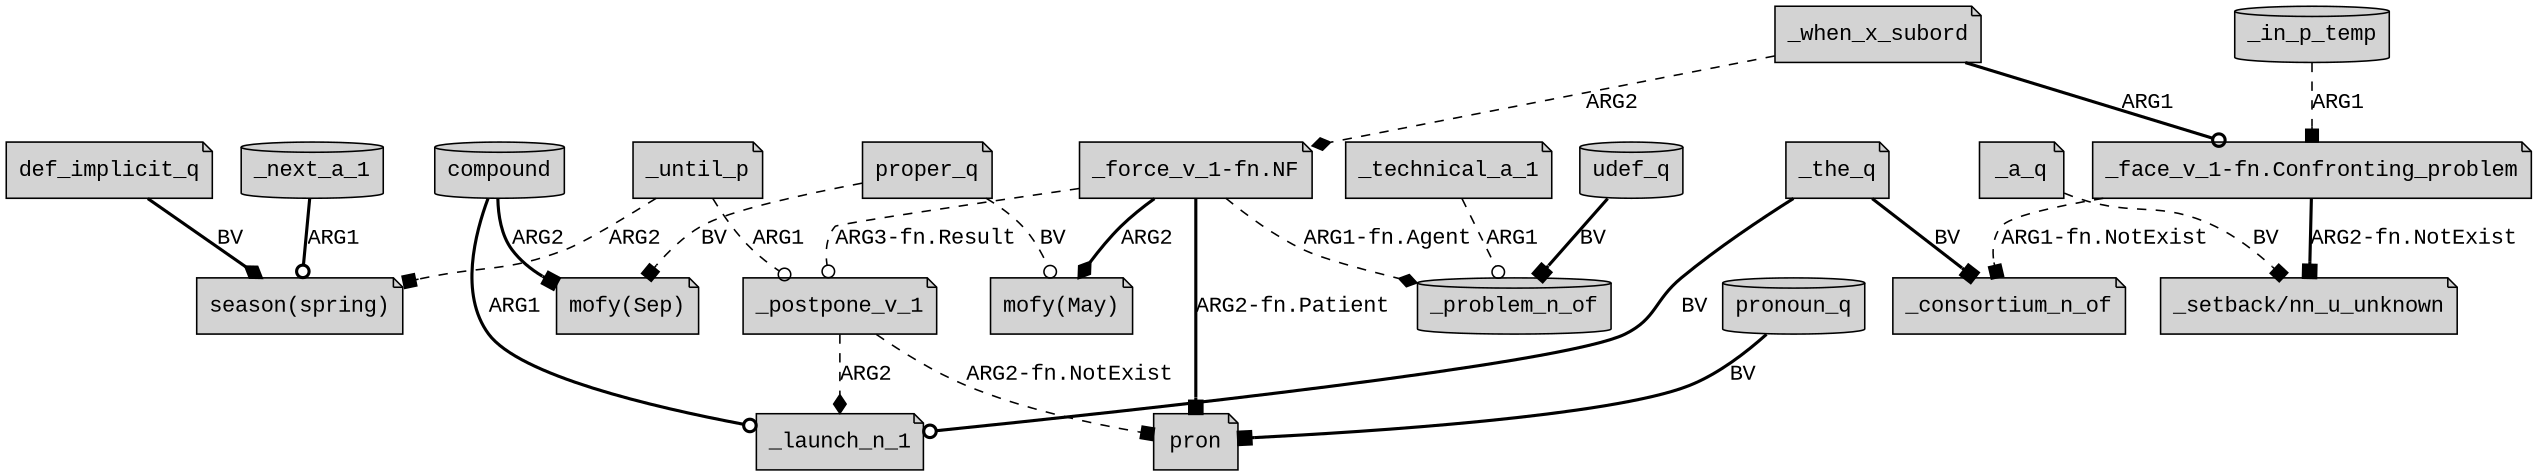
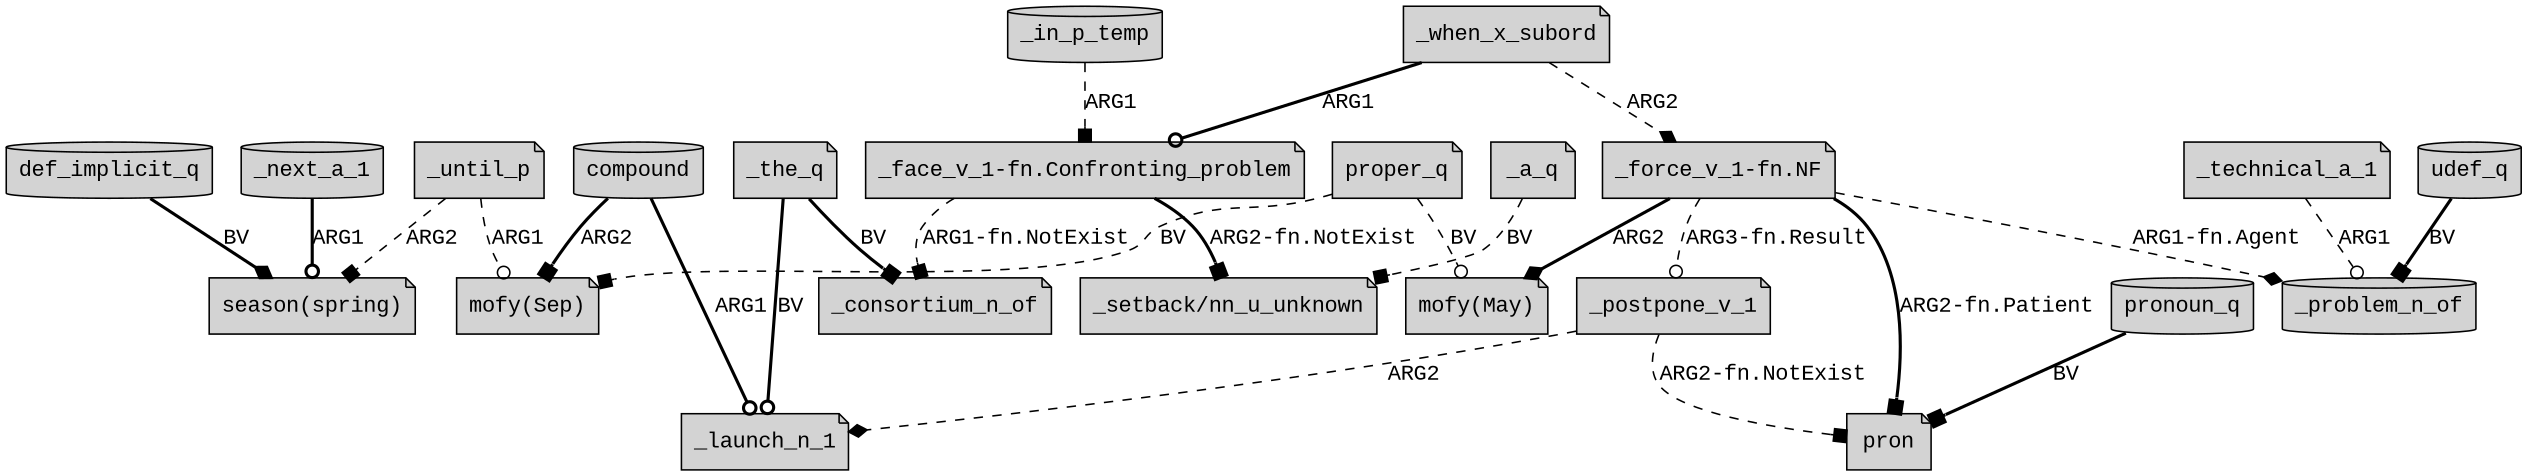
node "def_implicit_q": shape note -> cylinder
edge "_until_p" -> "_postpone_v_1": now "_until_p" -> "mofy(Sep)"
